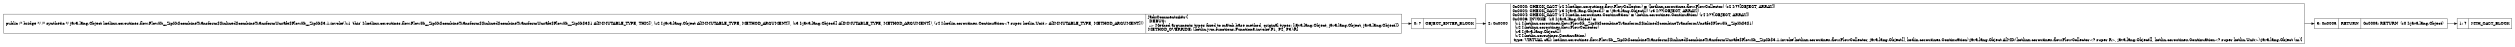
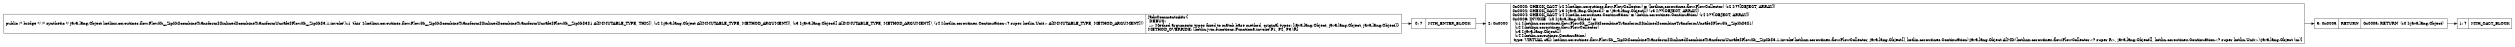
node "0: ?": text "OBJECT_ENTER_BLOCK" -> "MTH_ENTER_BLOCK"
